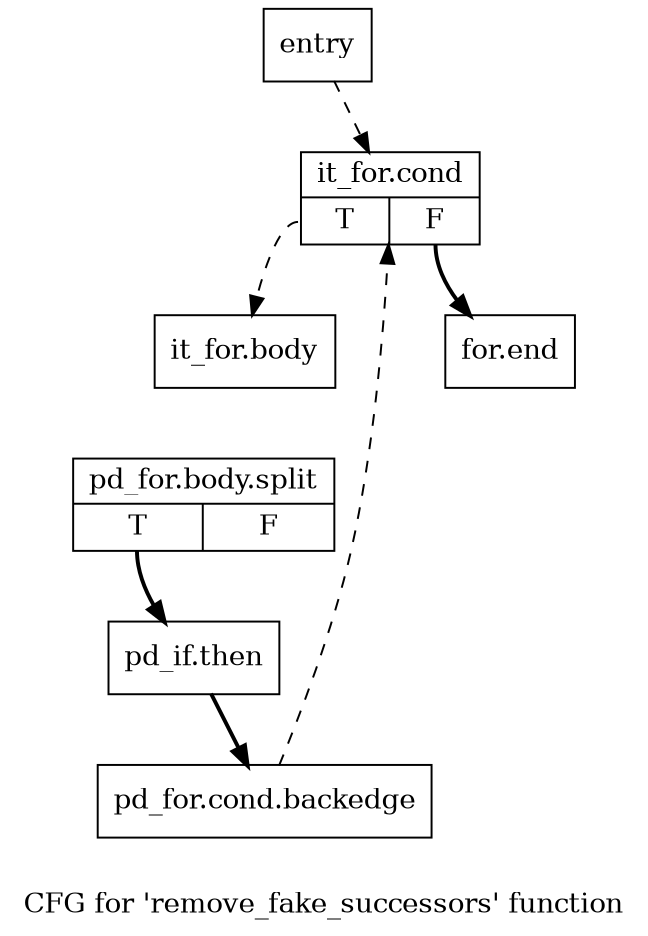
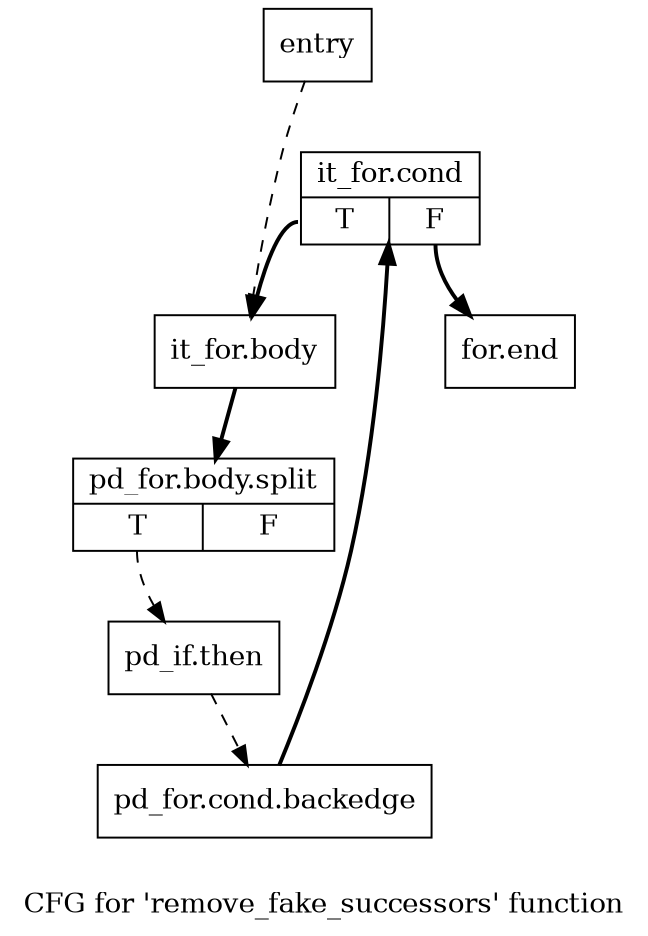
edge "entry" -> "it_for.cond": now "entry" -> "it_for.body"
edge "it_for.cond" -> "it_for.body": style dashed -> bold
edge "it_for.body" -> "pd_for.body.split": added
edge "pd_for.cond.backedge" -> "it_for.cond": style dashed -> bold
edge "pd_for.body.split" -> "pd_if.then": style bold -> dashed
edge "pd_if.then" -> "pd_for.cond.backedge": style bold -> dashed
